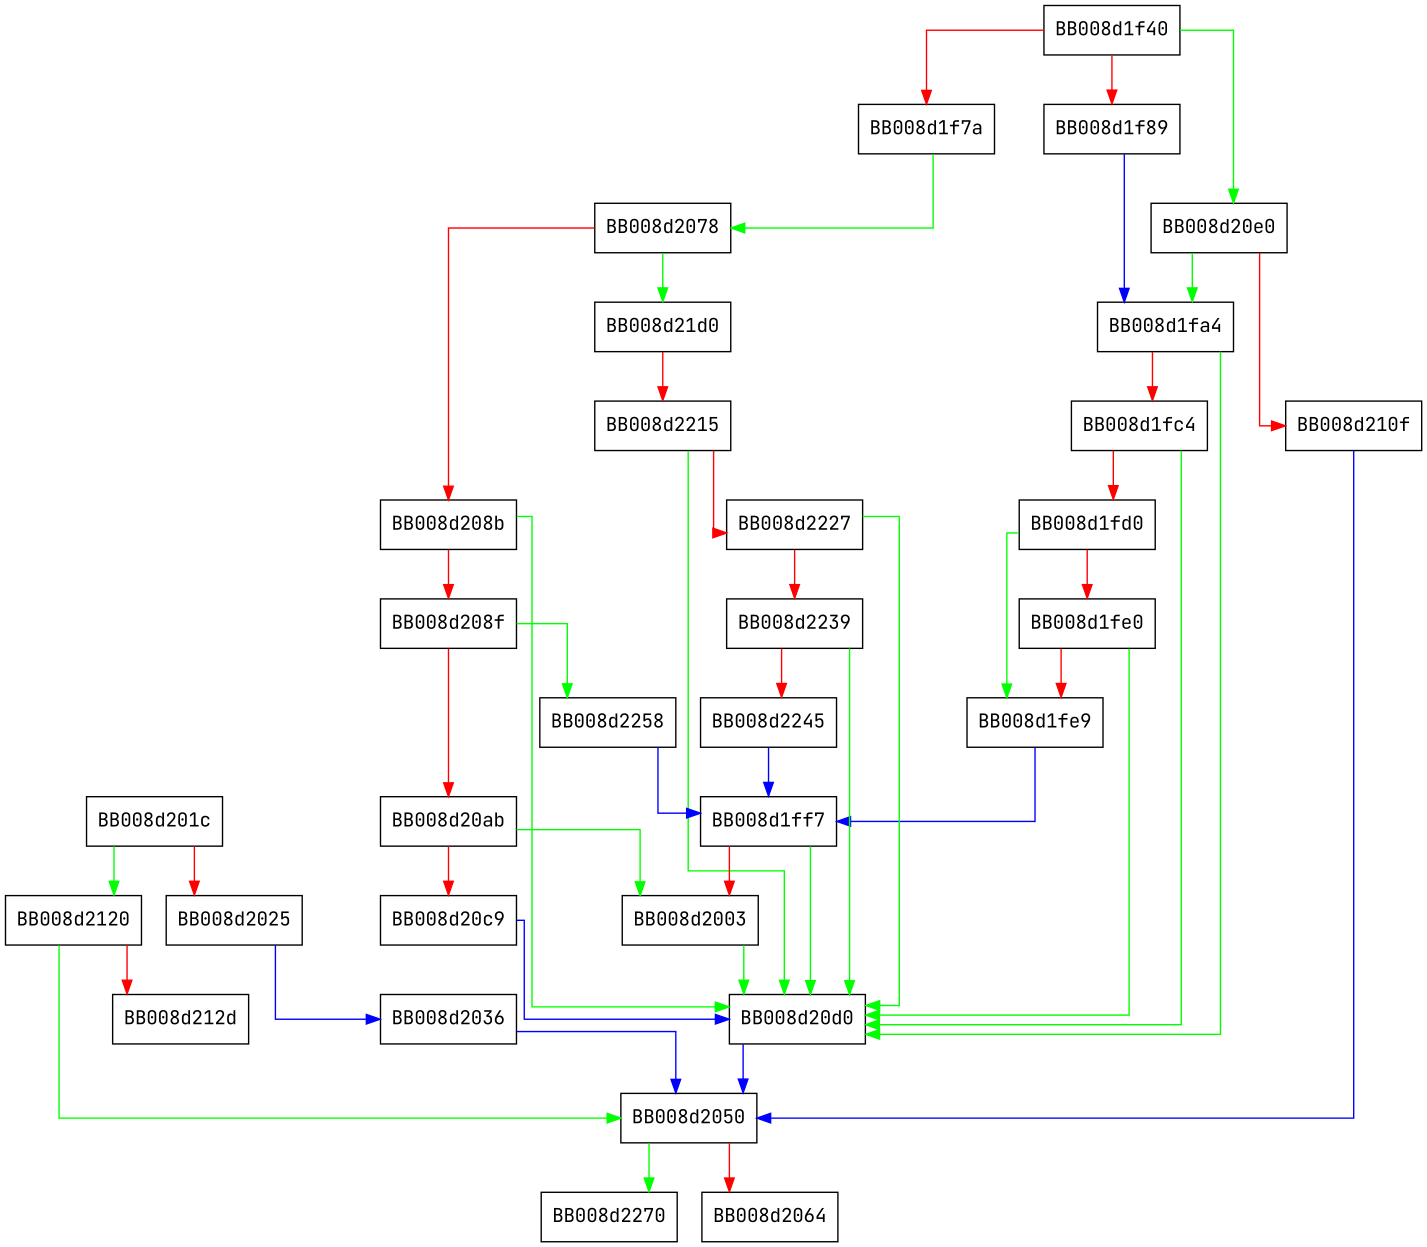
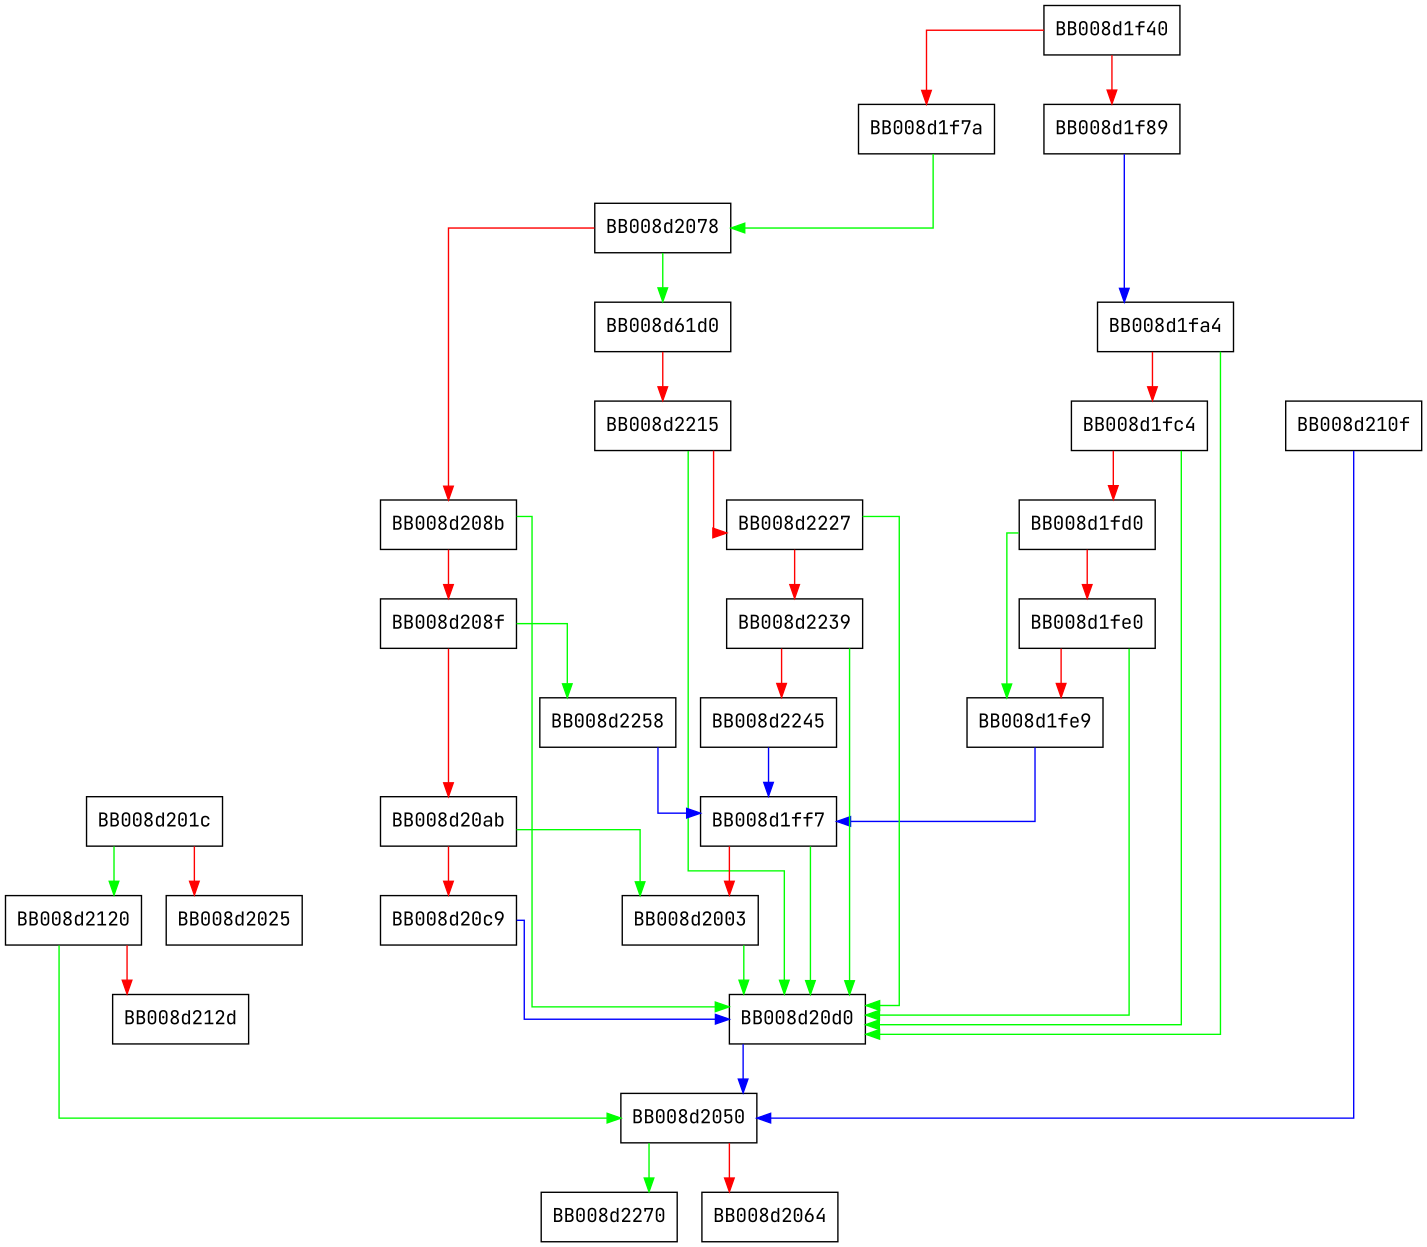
node "BB008d20e0": removed
node "BB008d21d0": label "BB008d21d0" -> "BB008d61d0"
node "BB008d2036": removed
